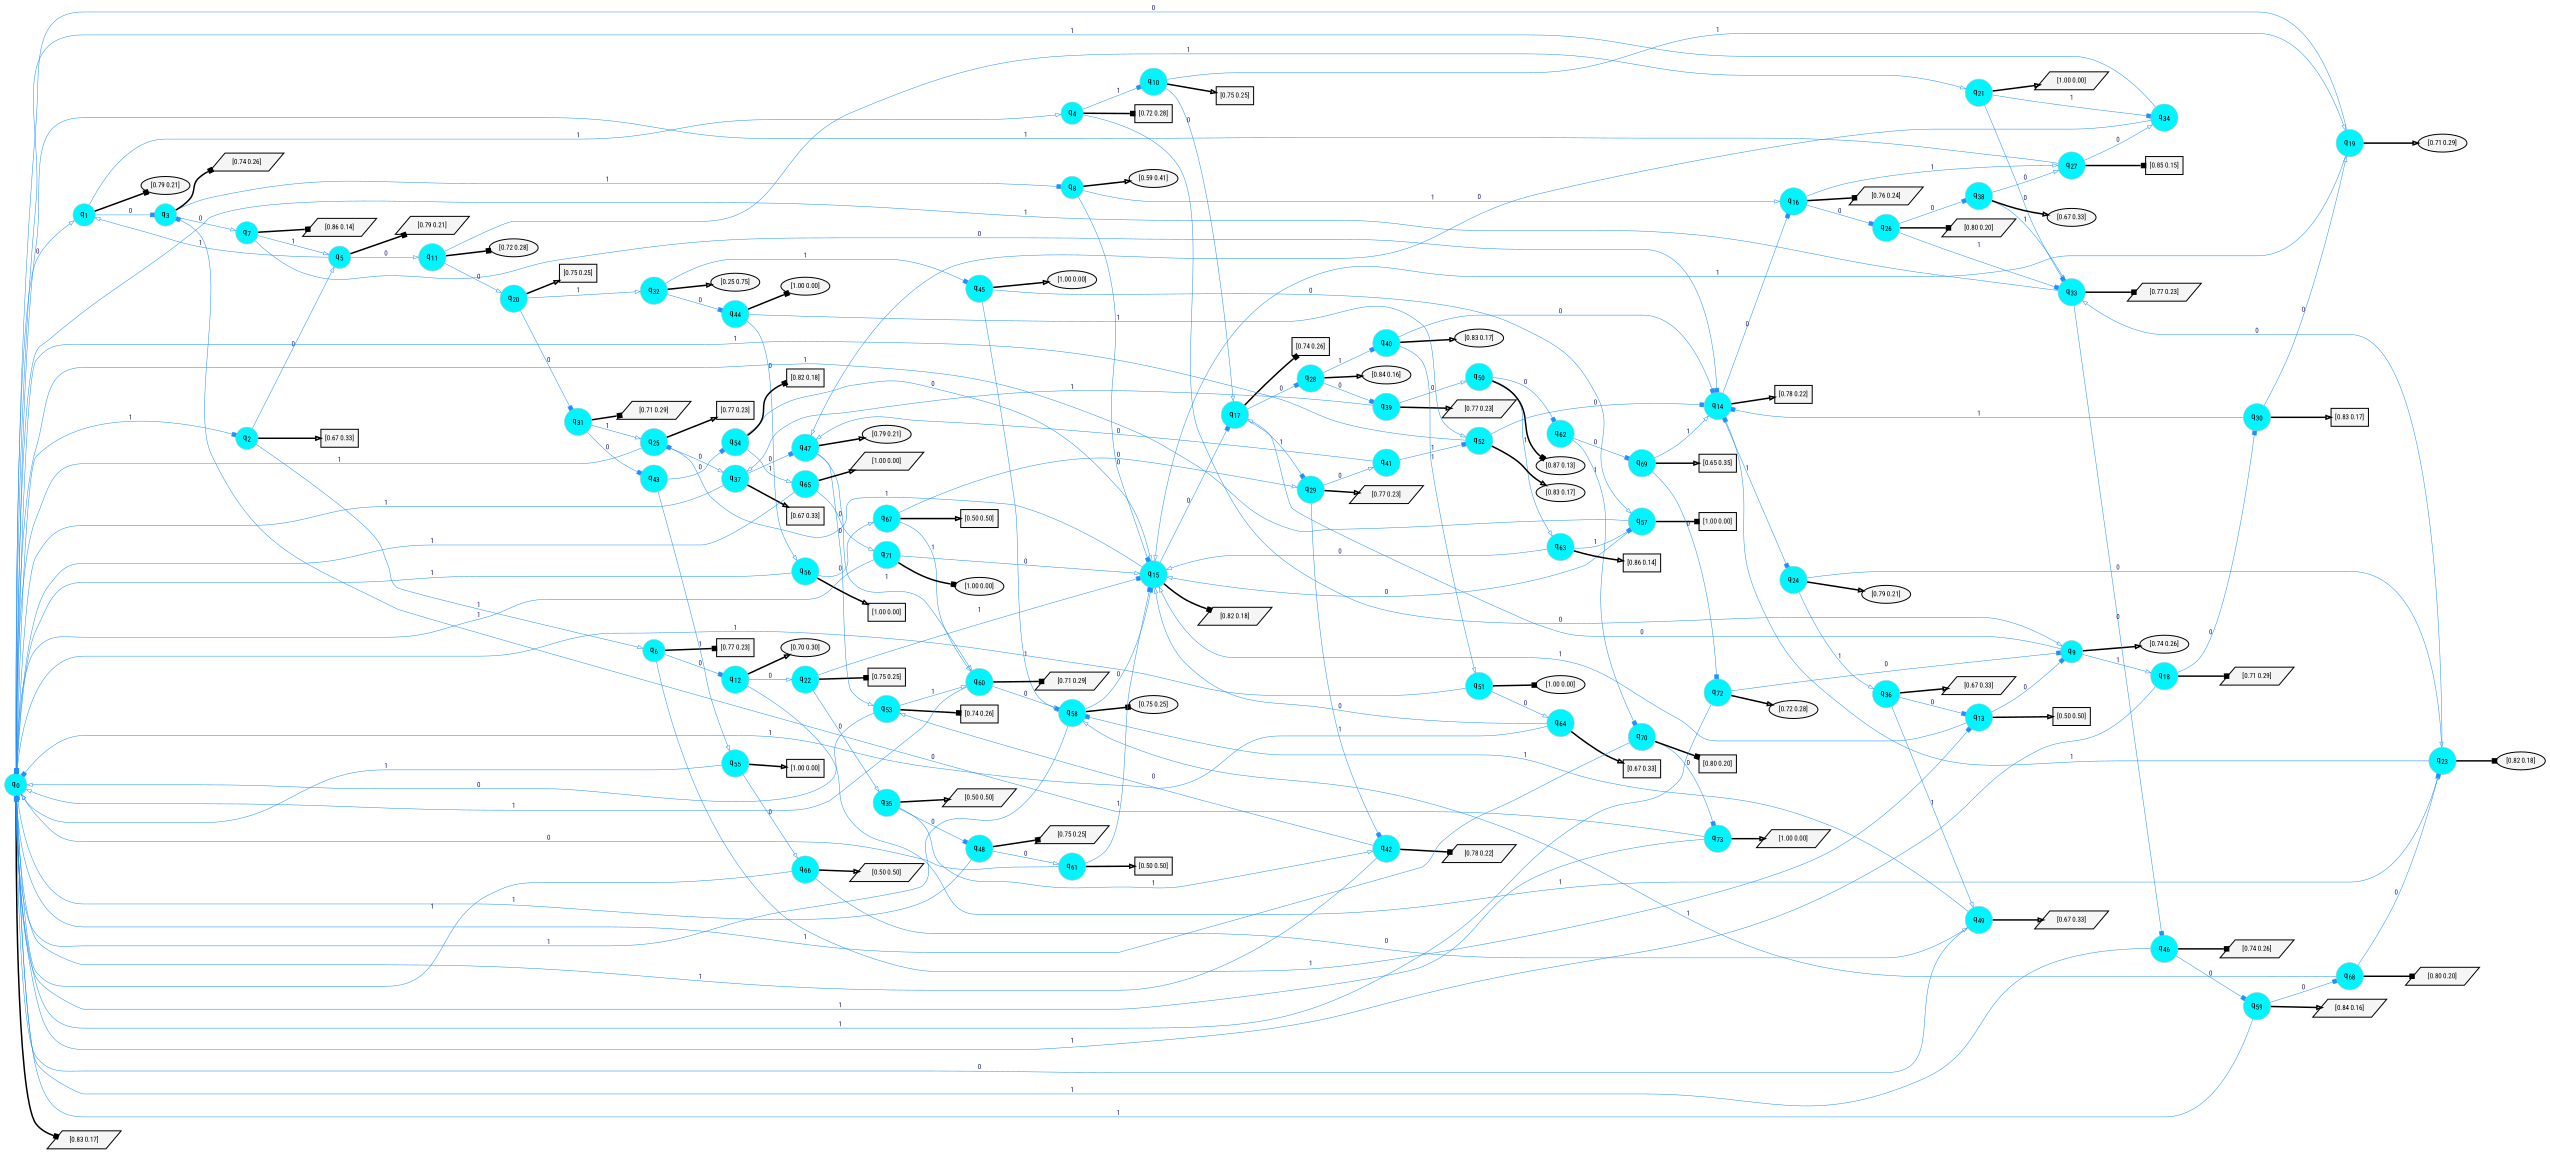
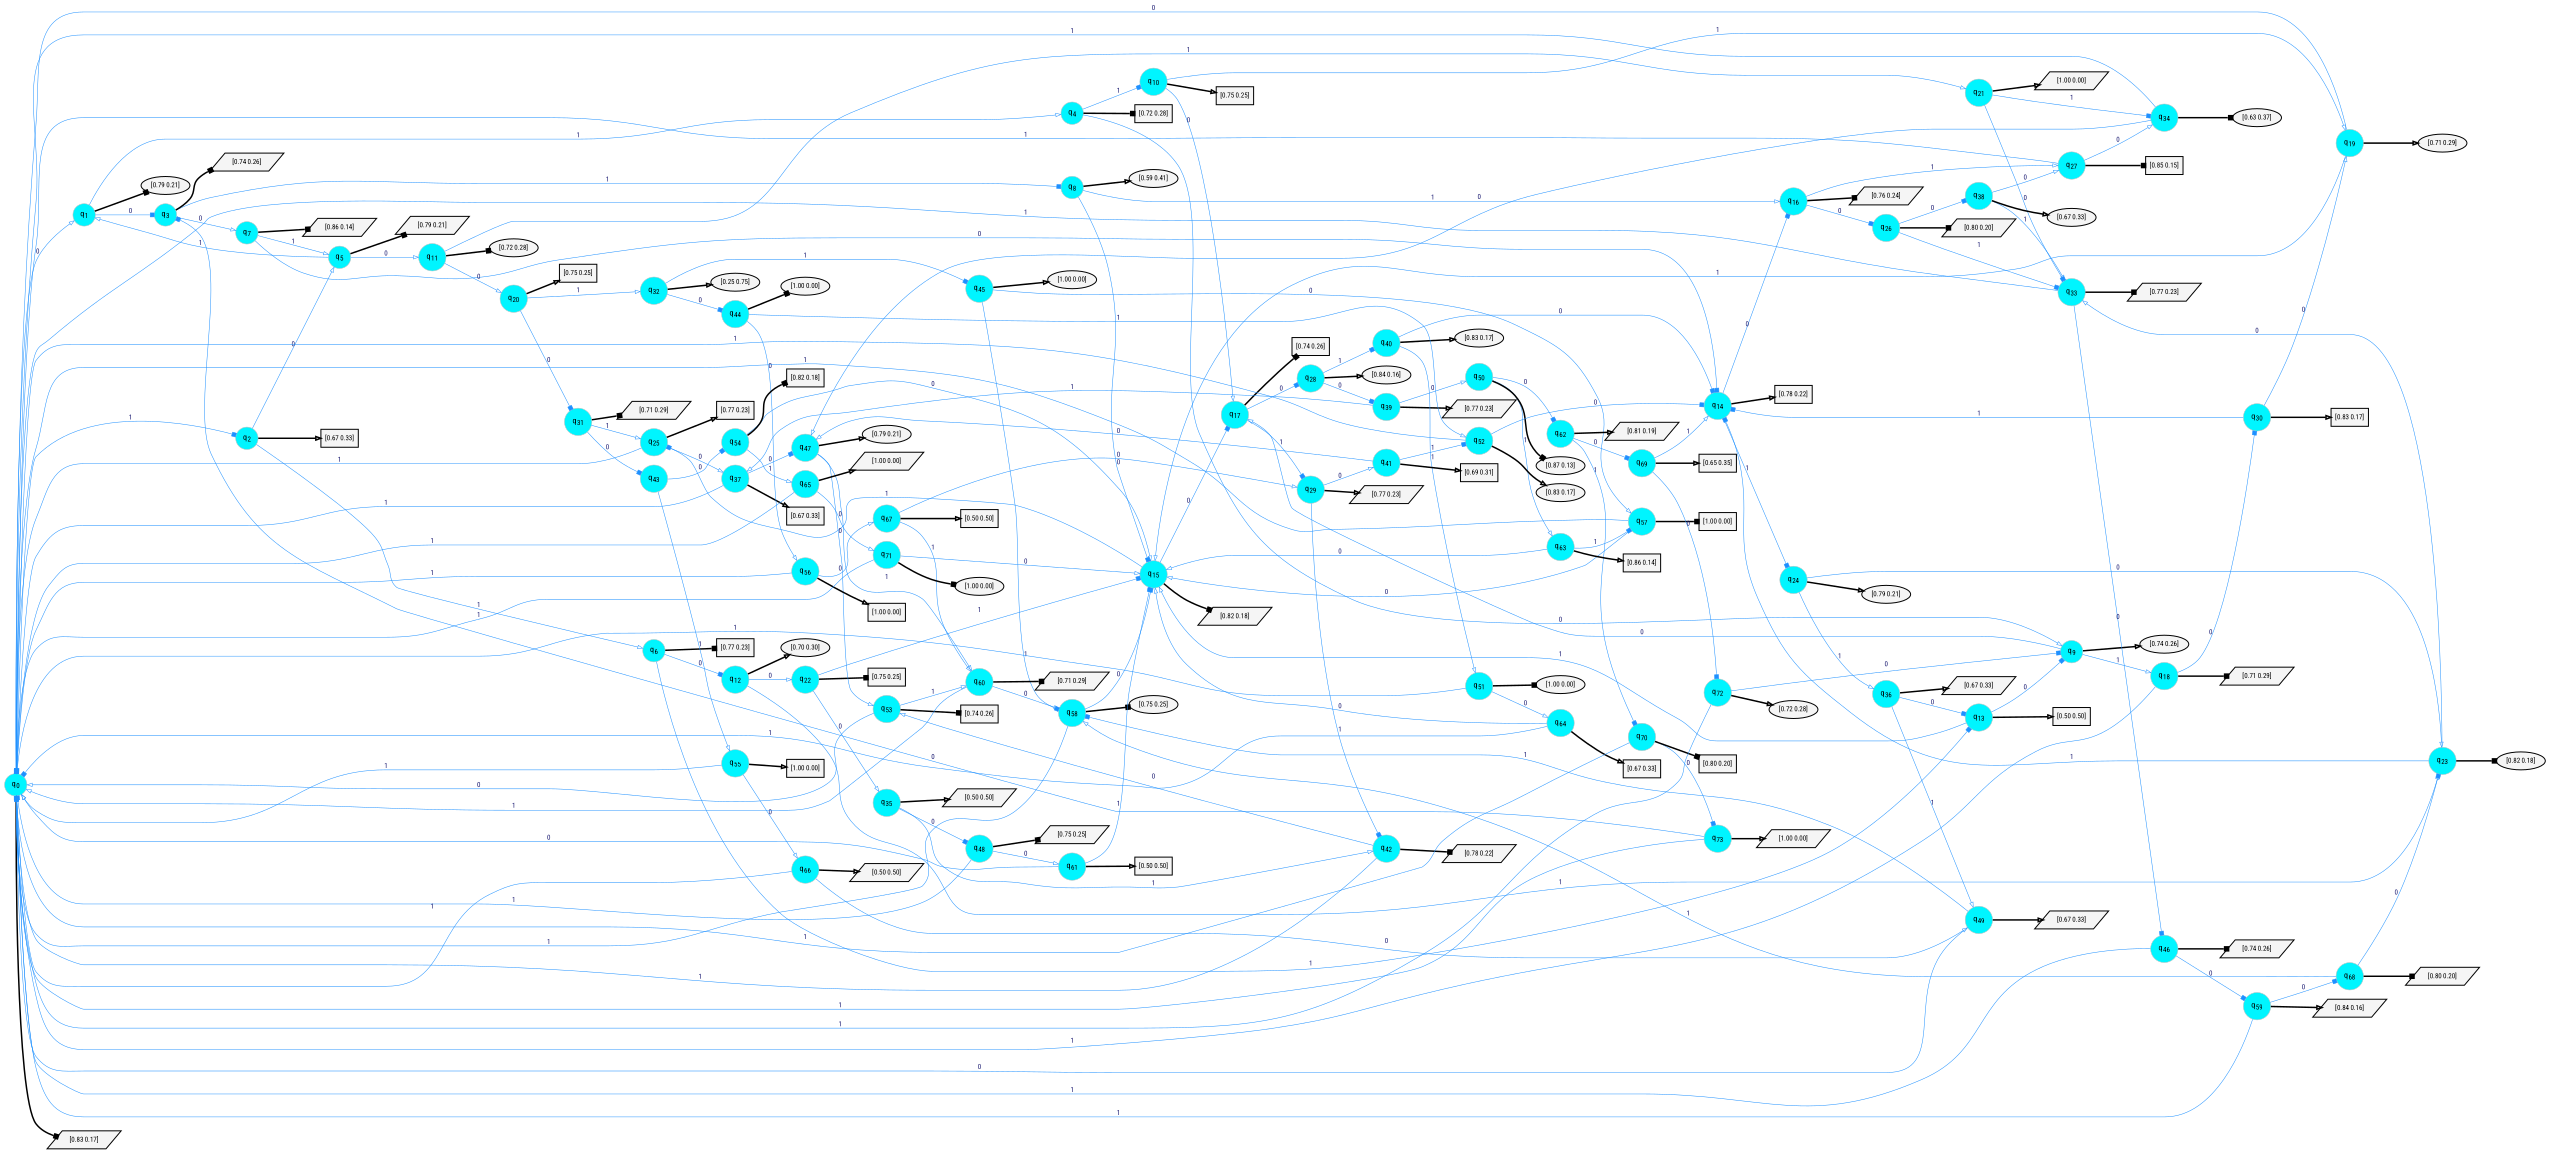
node "[0.63 0.37]": added
node "[0.81 0.19]": added
node "[0.69 0.31]": added
